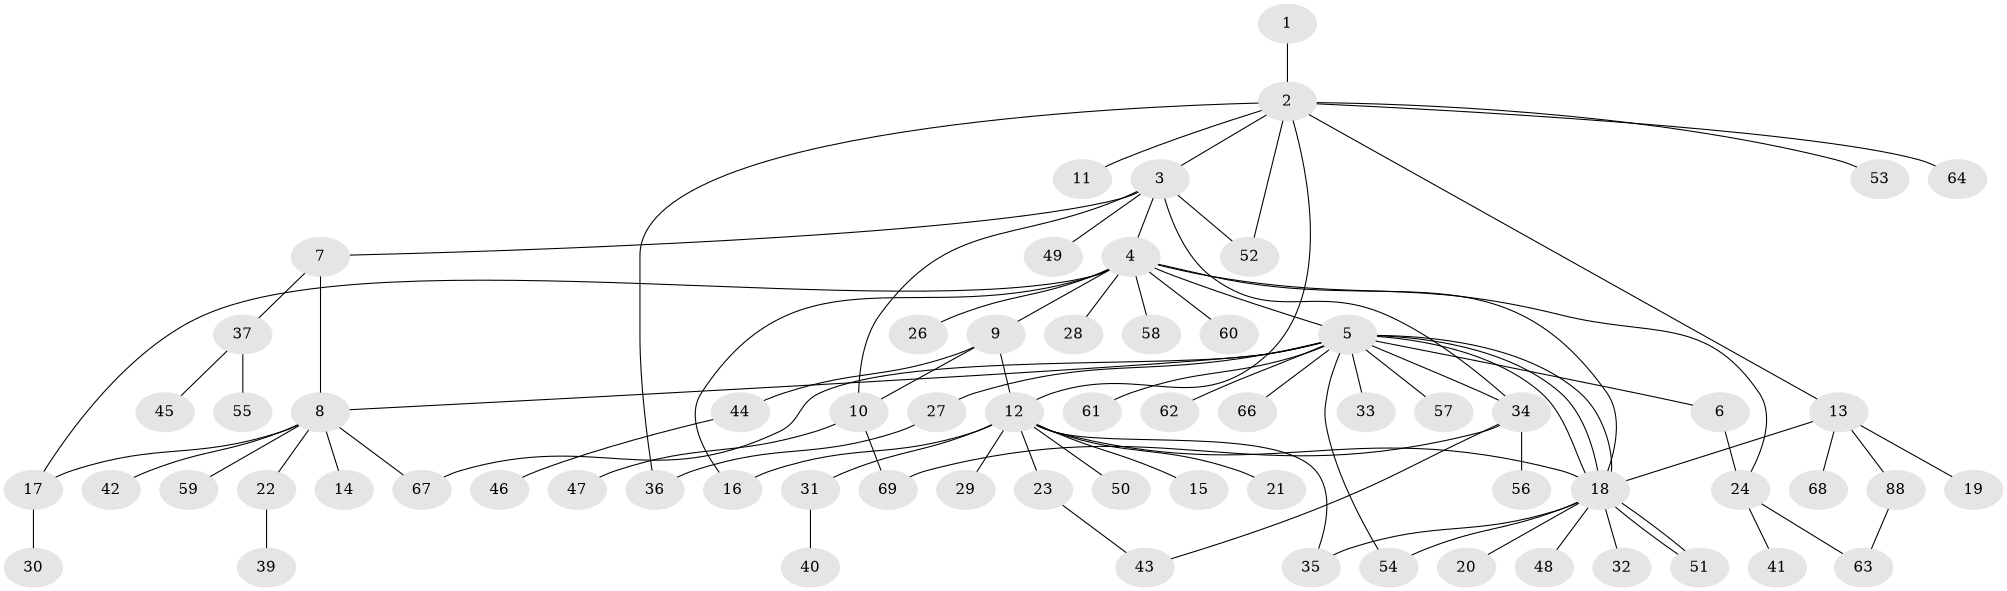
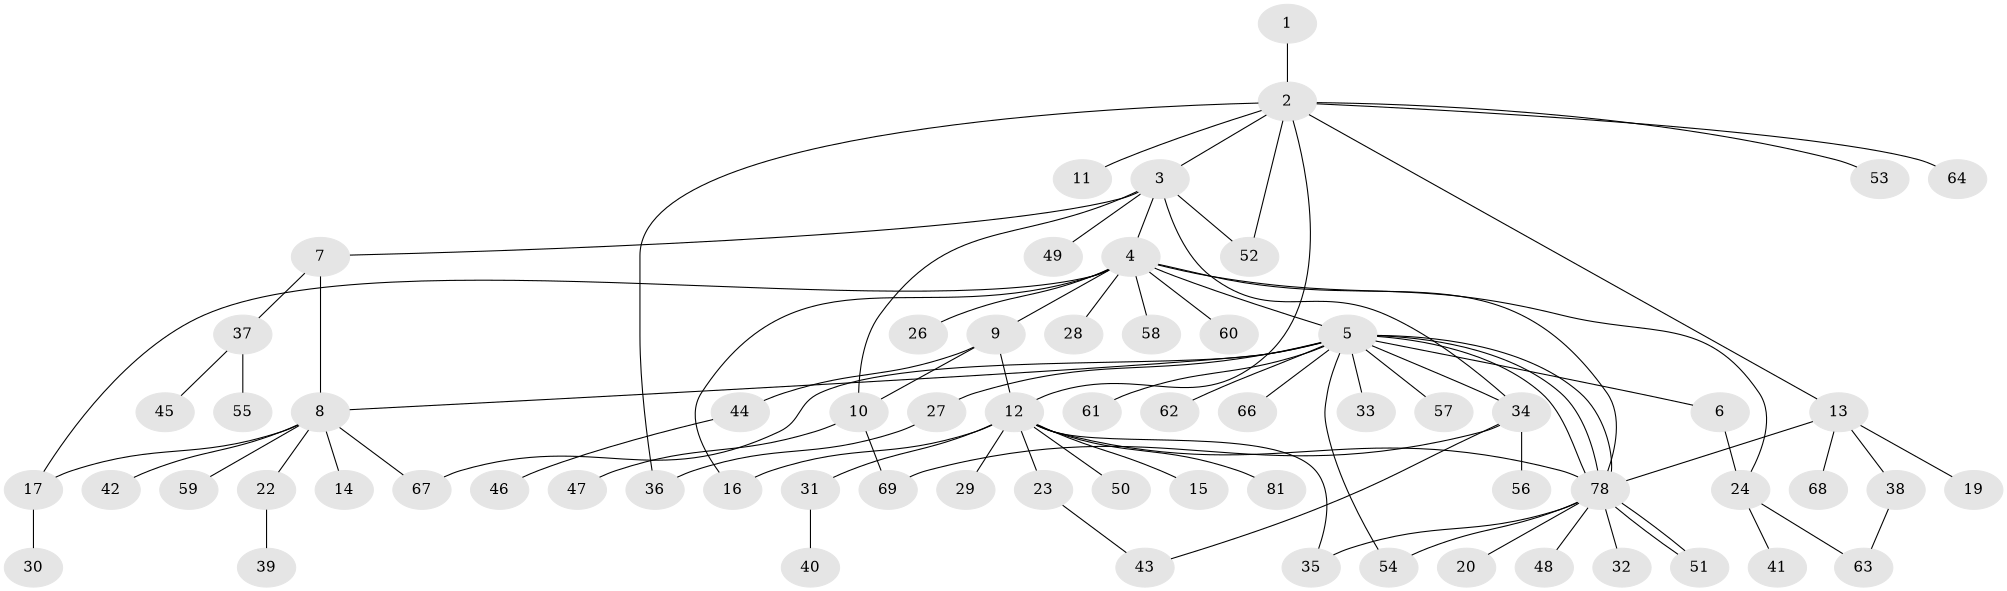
node "21": label "21" -> "81"
node "18": label "18" -> "78"
node "88": label "88" -> "38"
